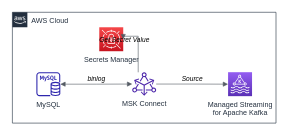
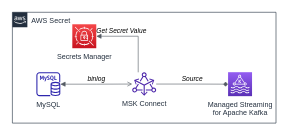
node "AWS Cloud": label "AWS Cloud" -> "AWS Secret"
node "Secrets Manager": moved (111, 39) -> (84, 36)
edge "MSK Connect" -- "MySQL": arrowhead block -> open
edge "MSK Connect" -> "Managed Streaming for Apache Kafka": arrowhead block -> diamond
